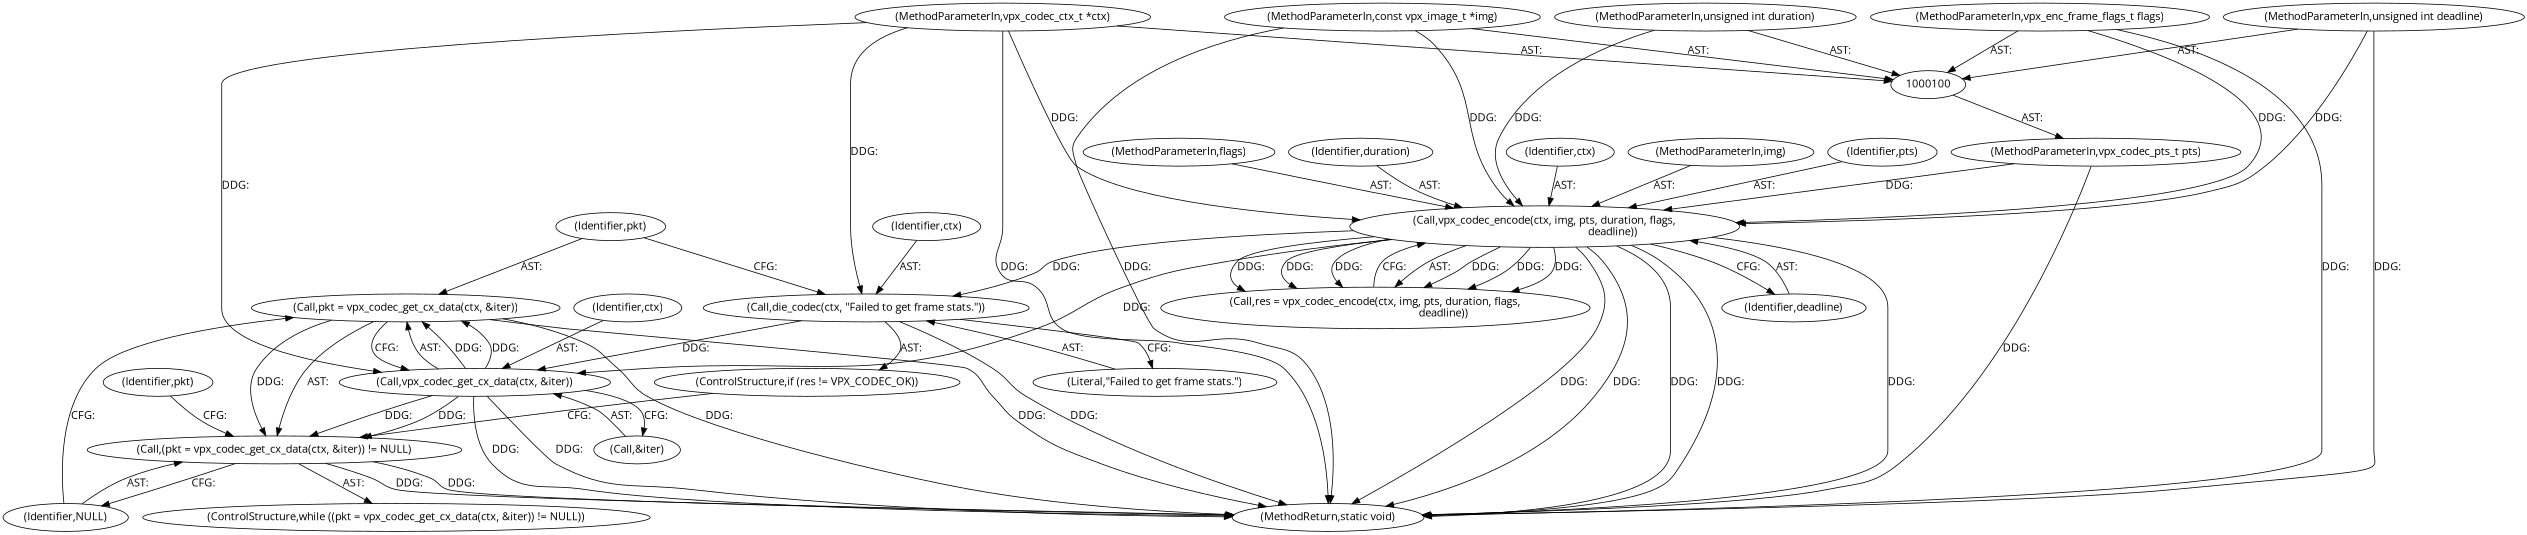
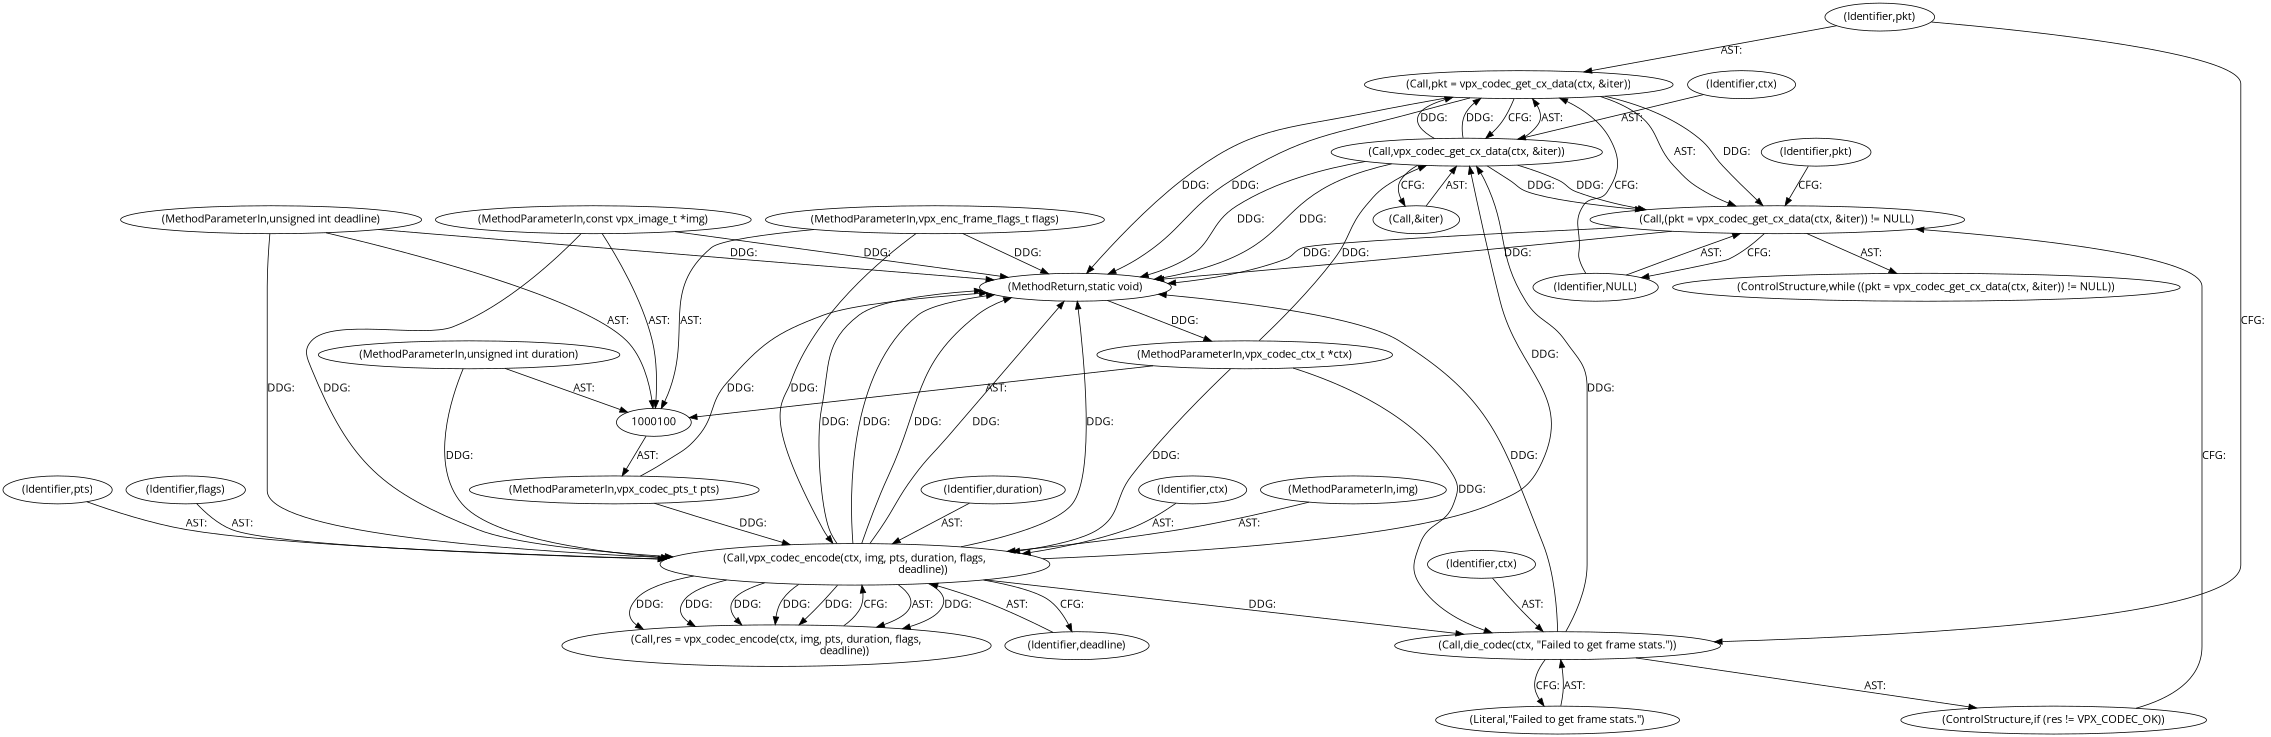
node "(MethodParameterIn,flags)": label "(MethodParameterIn,flags)" -> "(Identifier,flags)"
edge "(MethodParameterIn,vpx_codec_ctx_t *ctx)" -> "(MethodReturn,static void)": reversed
